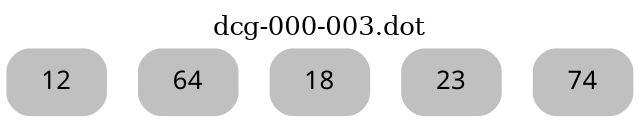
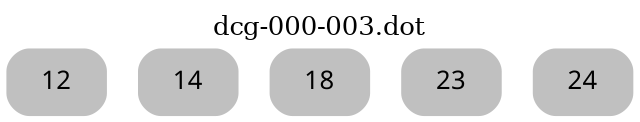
node "64": label "64" -> "14"
node "74": label "74" -> "24"
